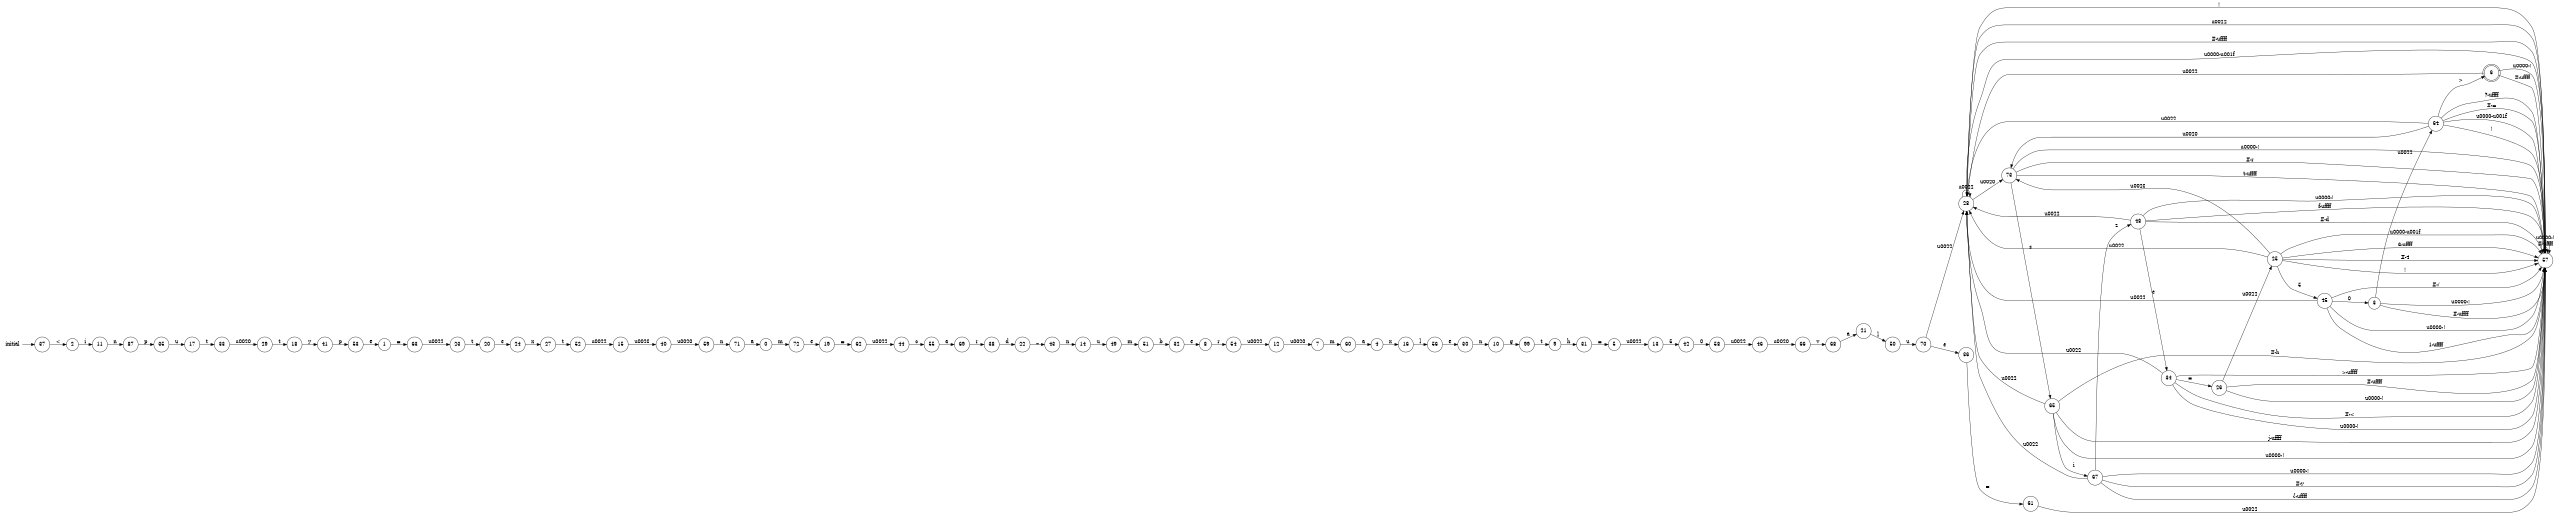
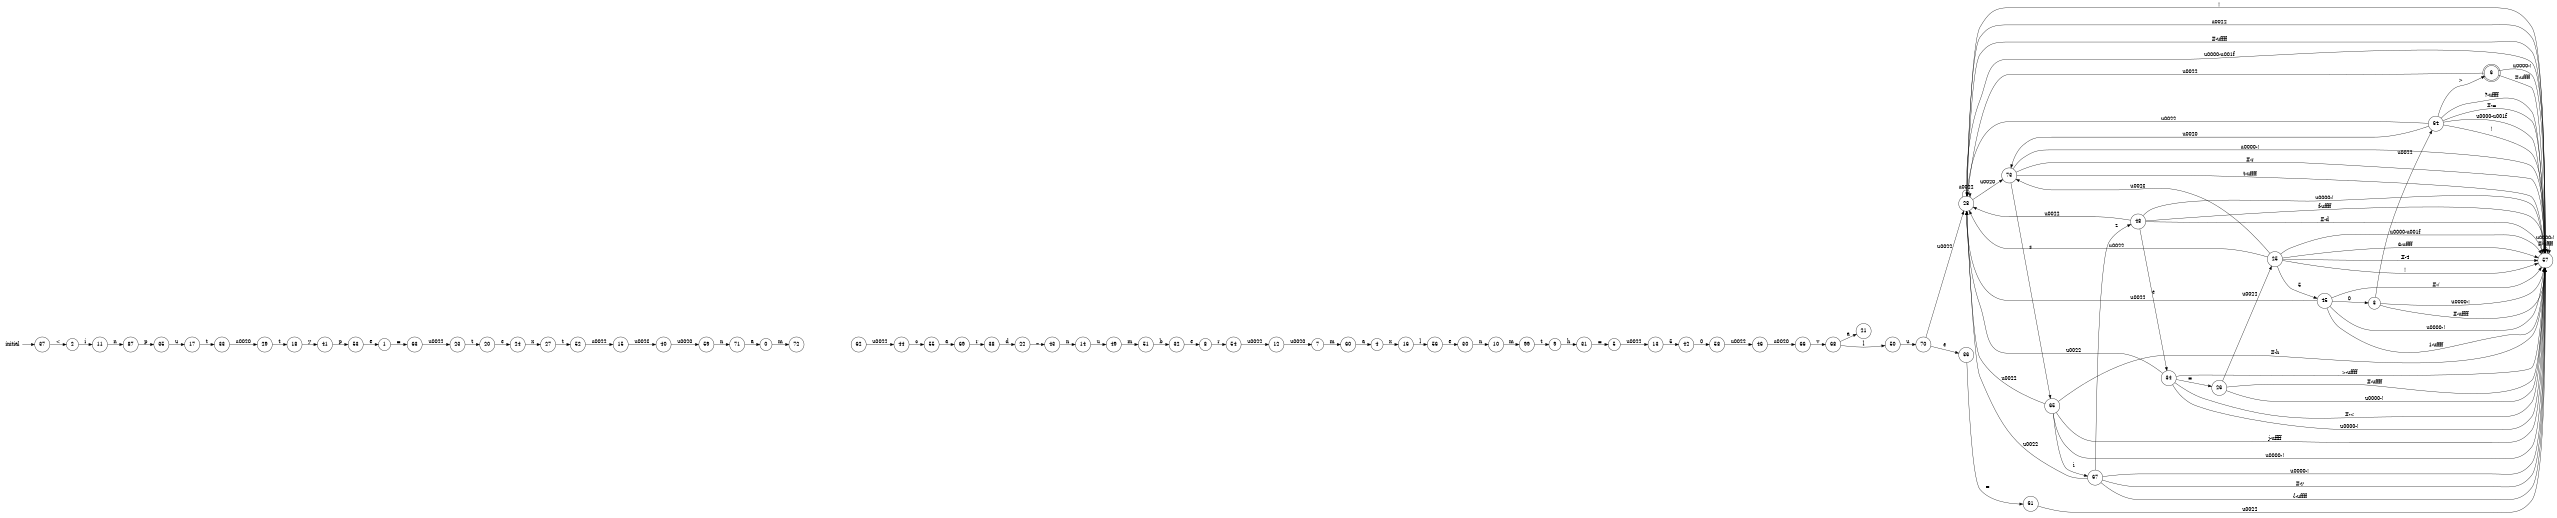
edge "21" -> "50": now "68" -> "50"
edge "10" -> "99": label "g" -> "m"
node "19": removed
